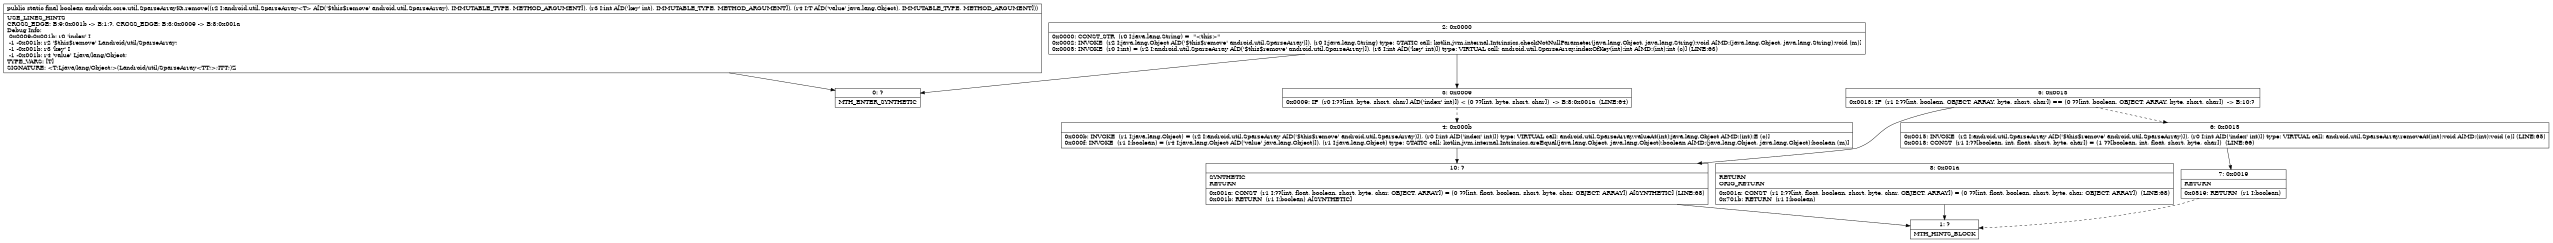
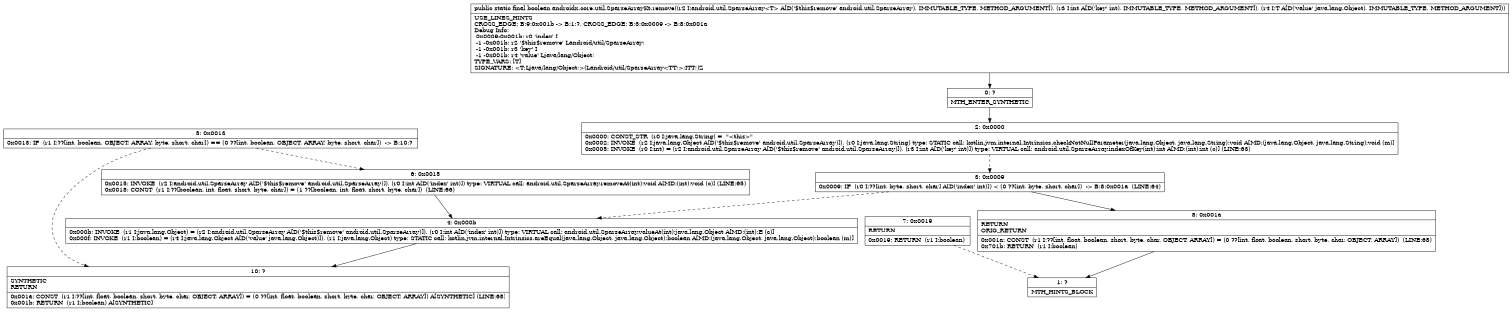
edge "2: 0x0000" -> "3: 0x0009": style solid -> dashed
edge "2: 0x0000" -> "0: ?": reversed
edge "5: 0x0013" -> "10: ?": style solid -> dashed
edge "6: 0x0015" -> "7: 0x0019": now "6: 0x0015" -> "4: 0x000b"
node "7: 0x0019": text "0x0519: RETURN  (r1 I:boolean)" -> "0x0019: RETURN  (r1 I:boolean)"
edge "3: 0x0009" -> "8: 0x001a": added
edge "10: ?" -> "1: ?": removed
